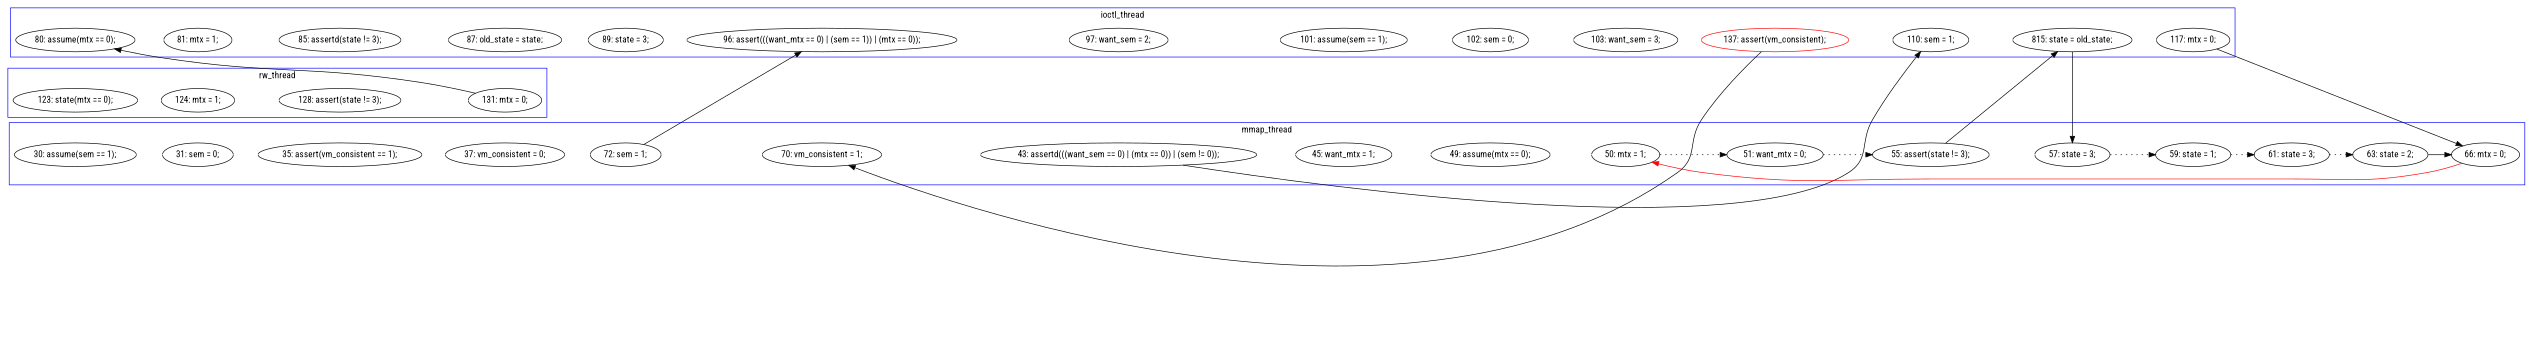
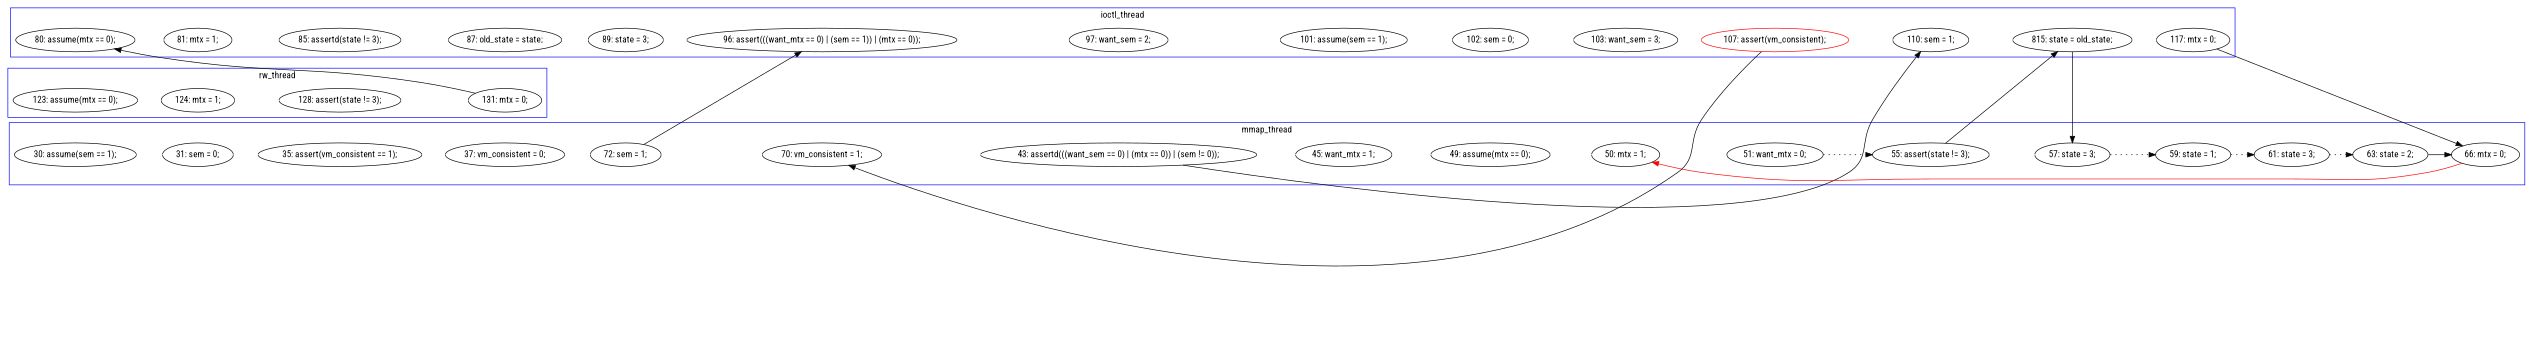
node "137: assert(vm_consistent);": label "137: assert(vm_consistent);" -> "107: assert(vm_consistent);"
node "123: state(mtx == 0);": label "123: state(mtx == 0);" -> "123: assume(mtx == 0);"
edge "50: mtx = 1;" -> "51: want_mtx = 0;": removed
